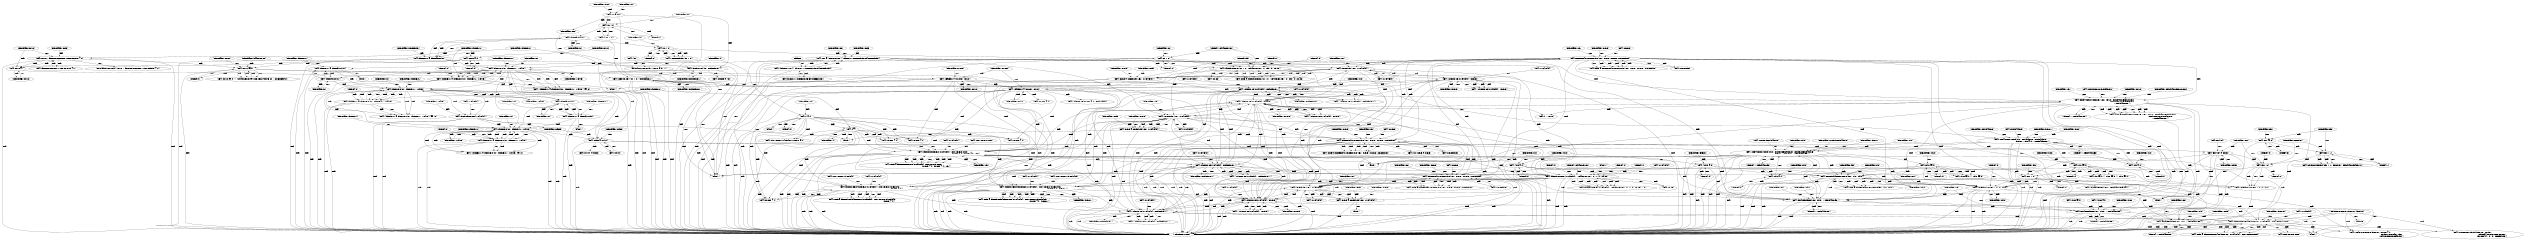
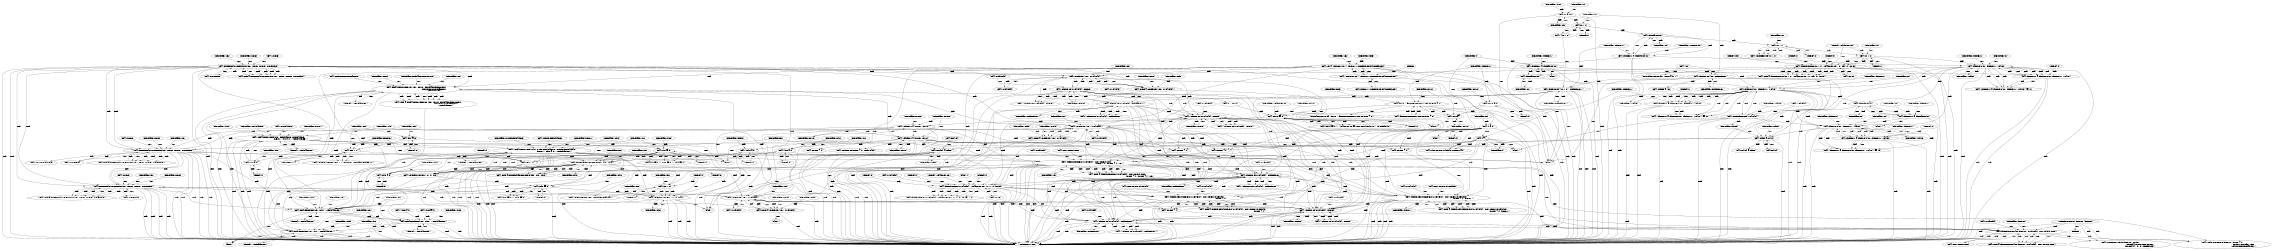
edge "(Identifier,osp)" -> "(ControlStructure,for (count = 0; ;))": now "(Identifier,osp)" -> "(Call,op = osp)"
edge "(Call,count == 0)" -> "(Call,j < count)": reversed
node "(Literal,4)": label "(Literal,4)" -> "(MethodReturn,4)"
edge "(Call,phtc == 0 || pdht == 0)" -> "(Call,pdht == 0)": now "(Call,make_istruct(esp - 2, 0, pht))" -> "(Call,pdht == 0)"
